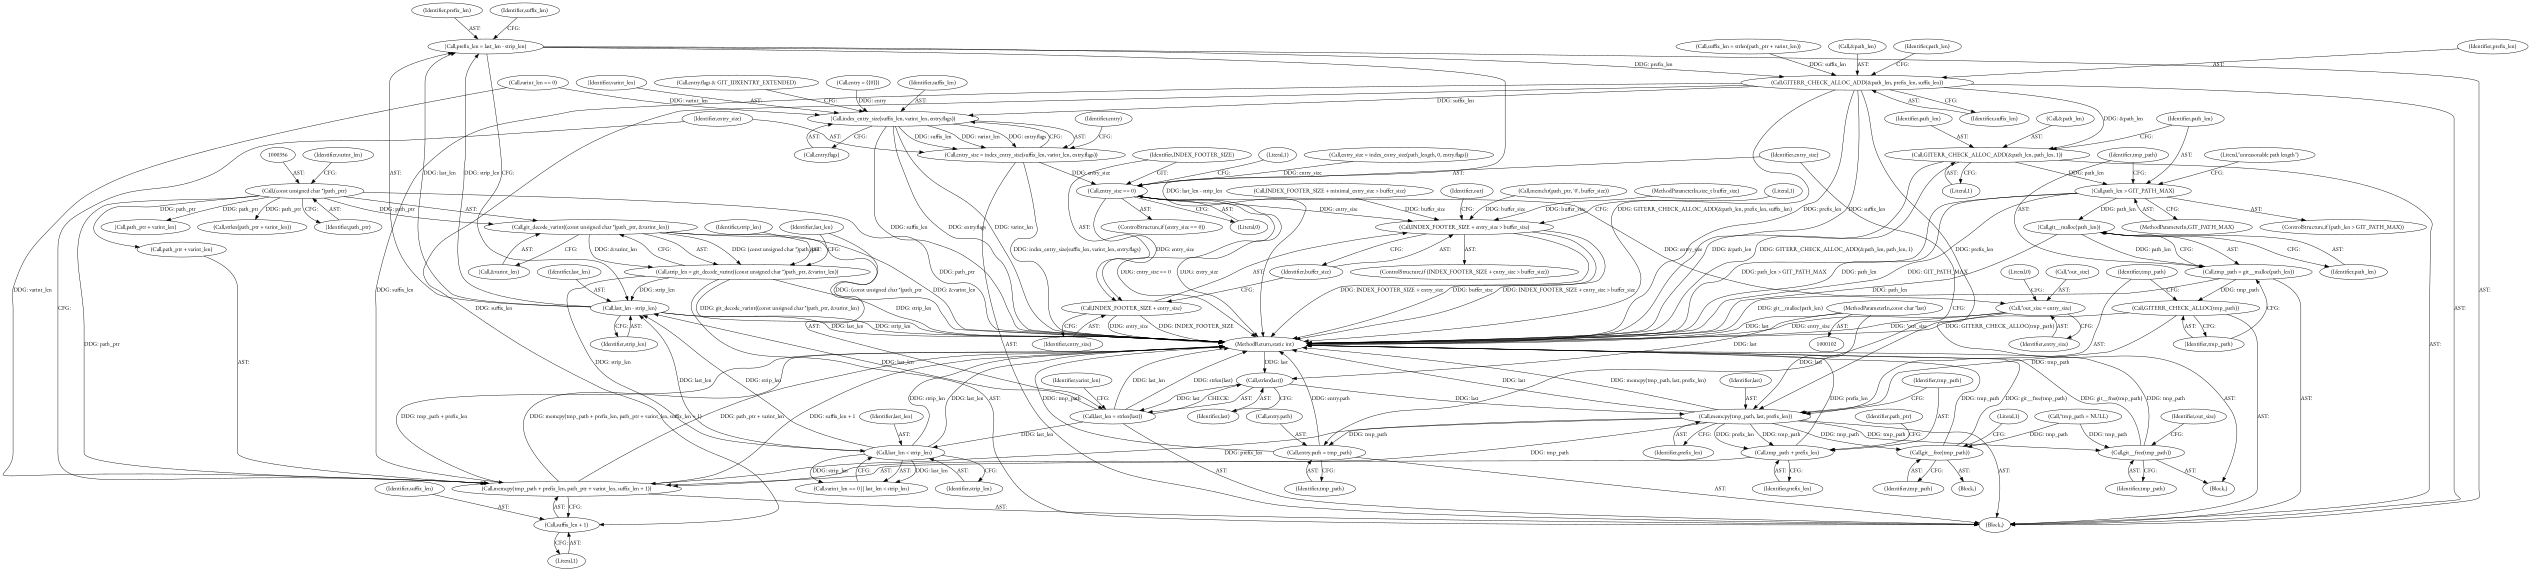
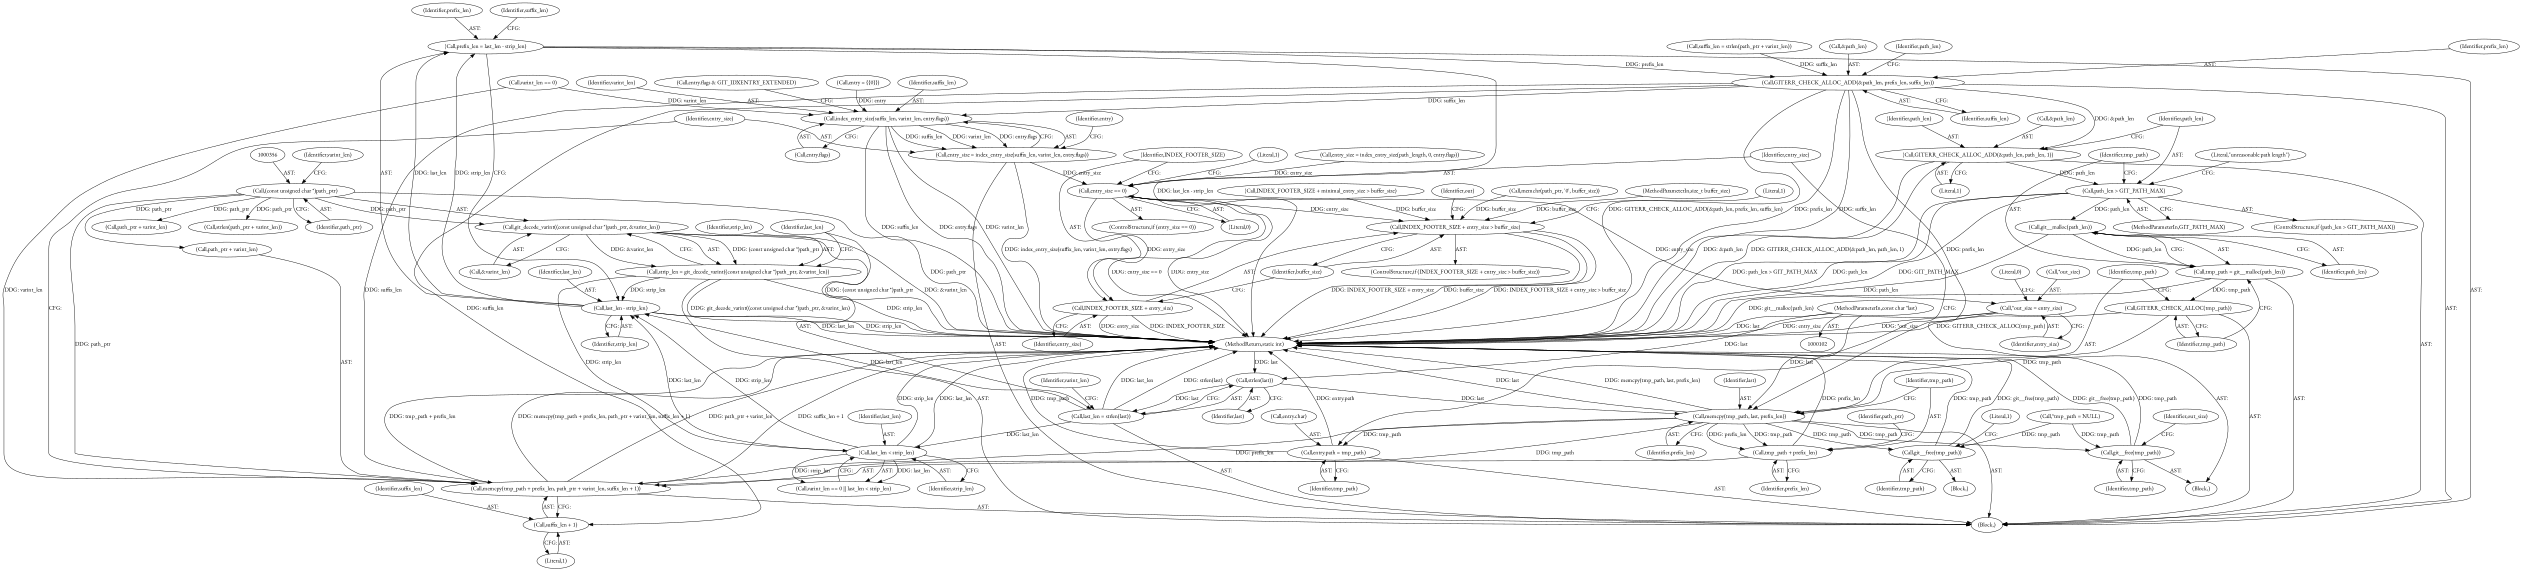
edge "(Identifier,INDEX_FOOTER_SIZE)" -> "(Call,entry_size == 0)": label "GIT: " -> "CFG: "
edge "(Call,last_len = strlen(last))" -> "(Call,strlen(last))": label "CHECK: " -> "CFG: "
node "(Call,entry.path)": label "(Call,entry.path)" -> "(Call,entry.char)"
